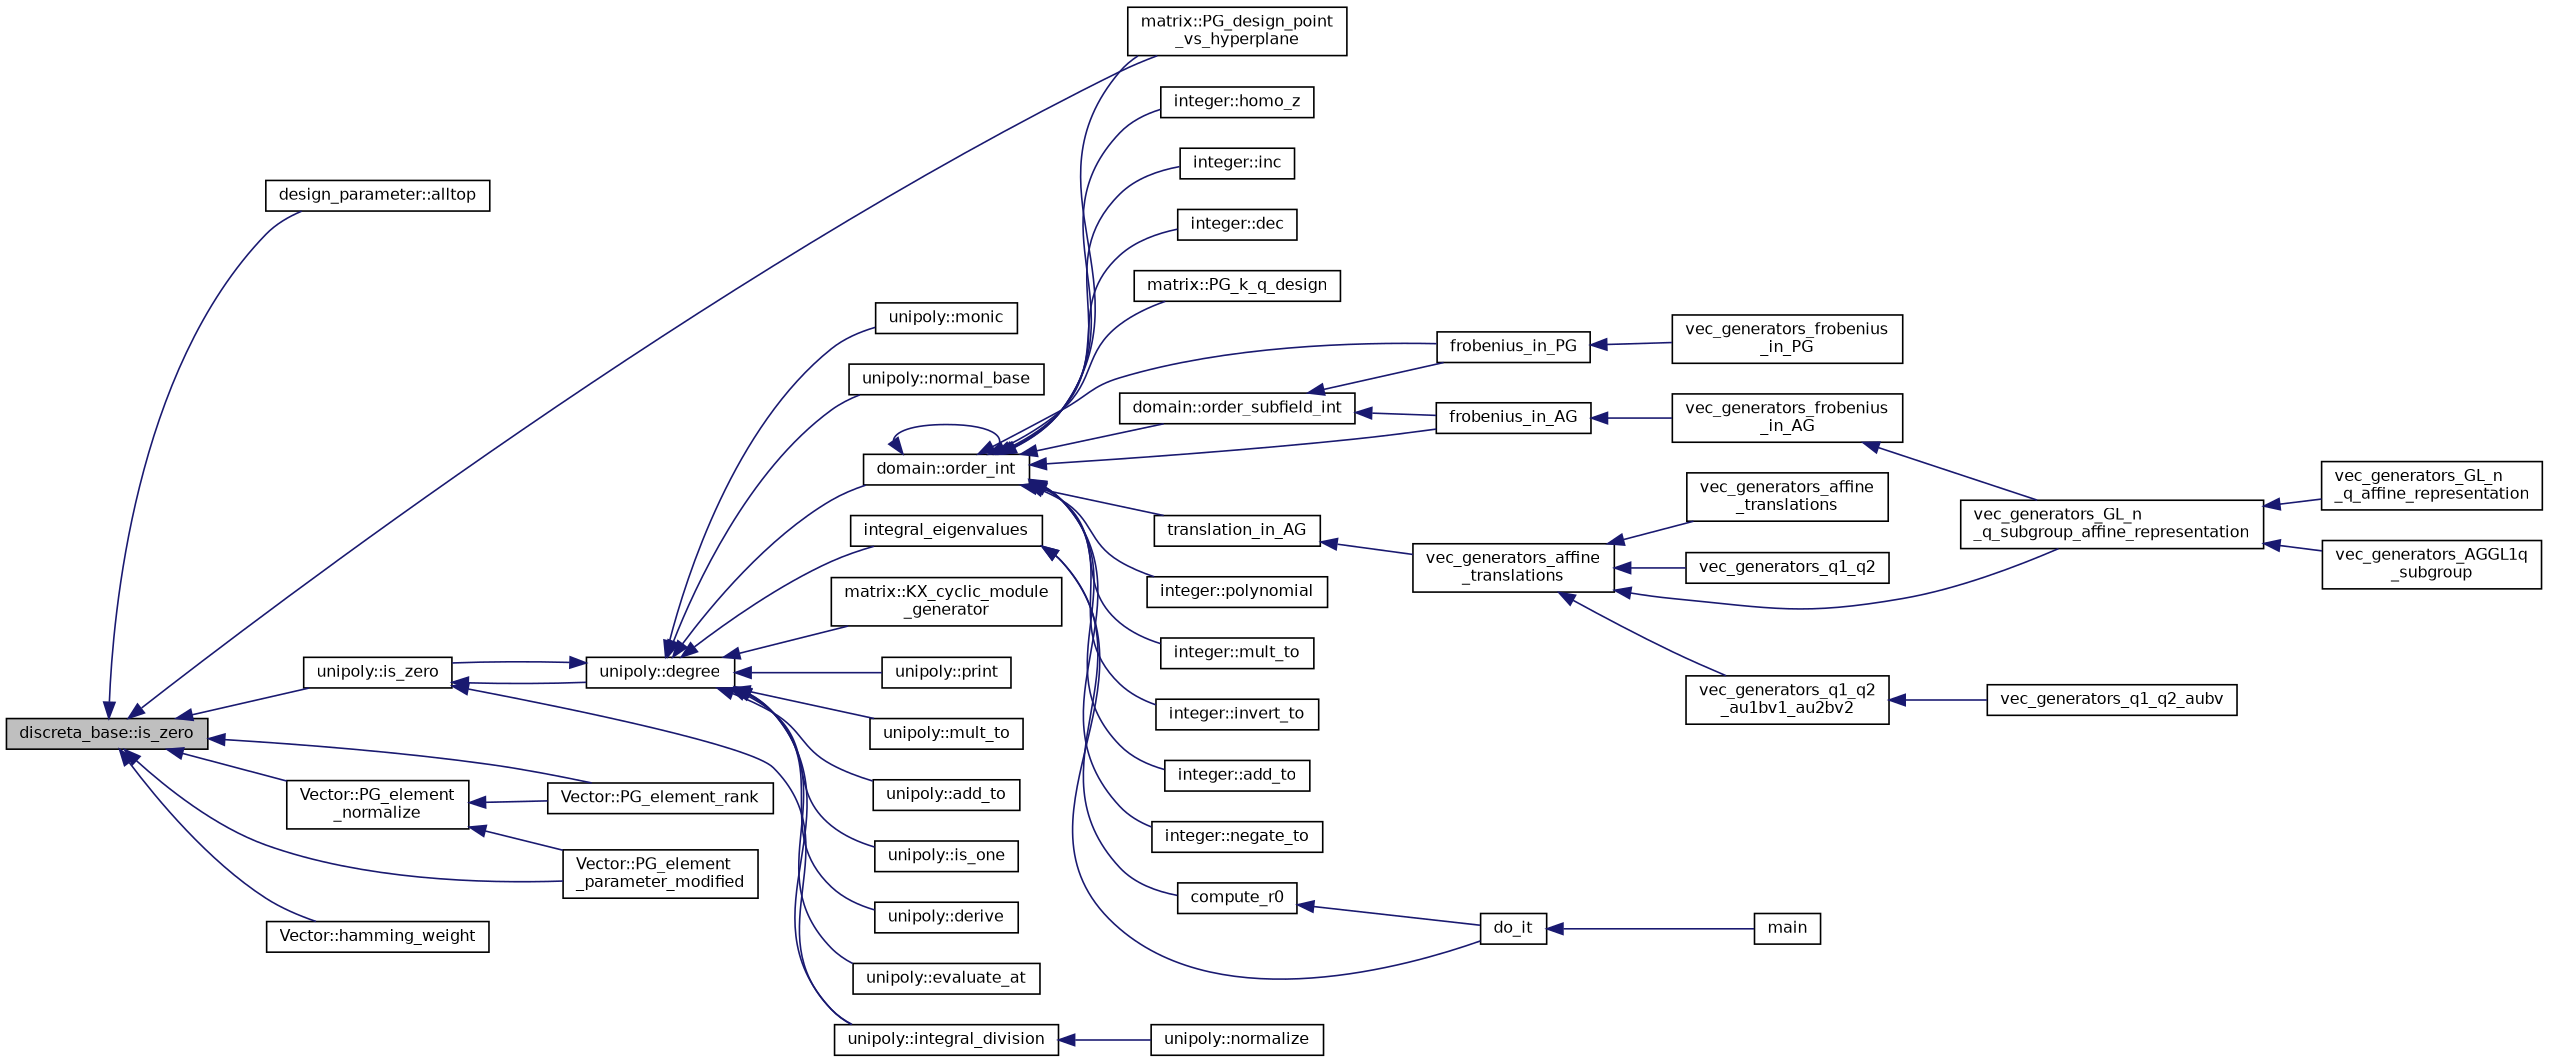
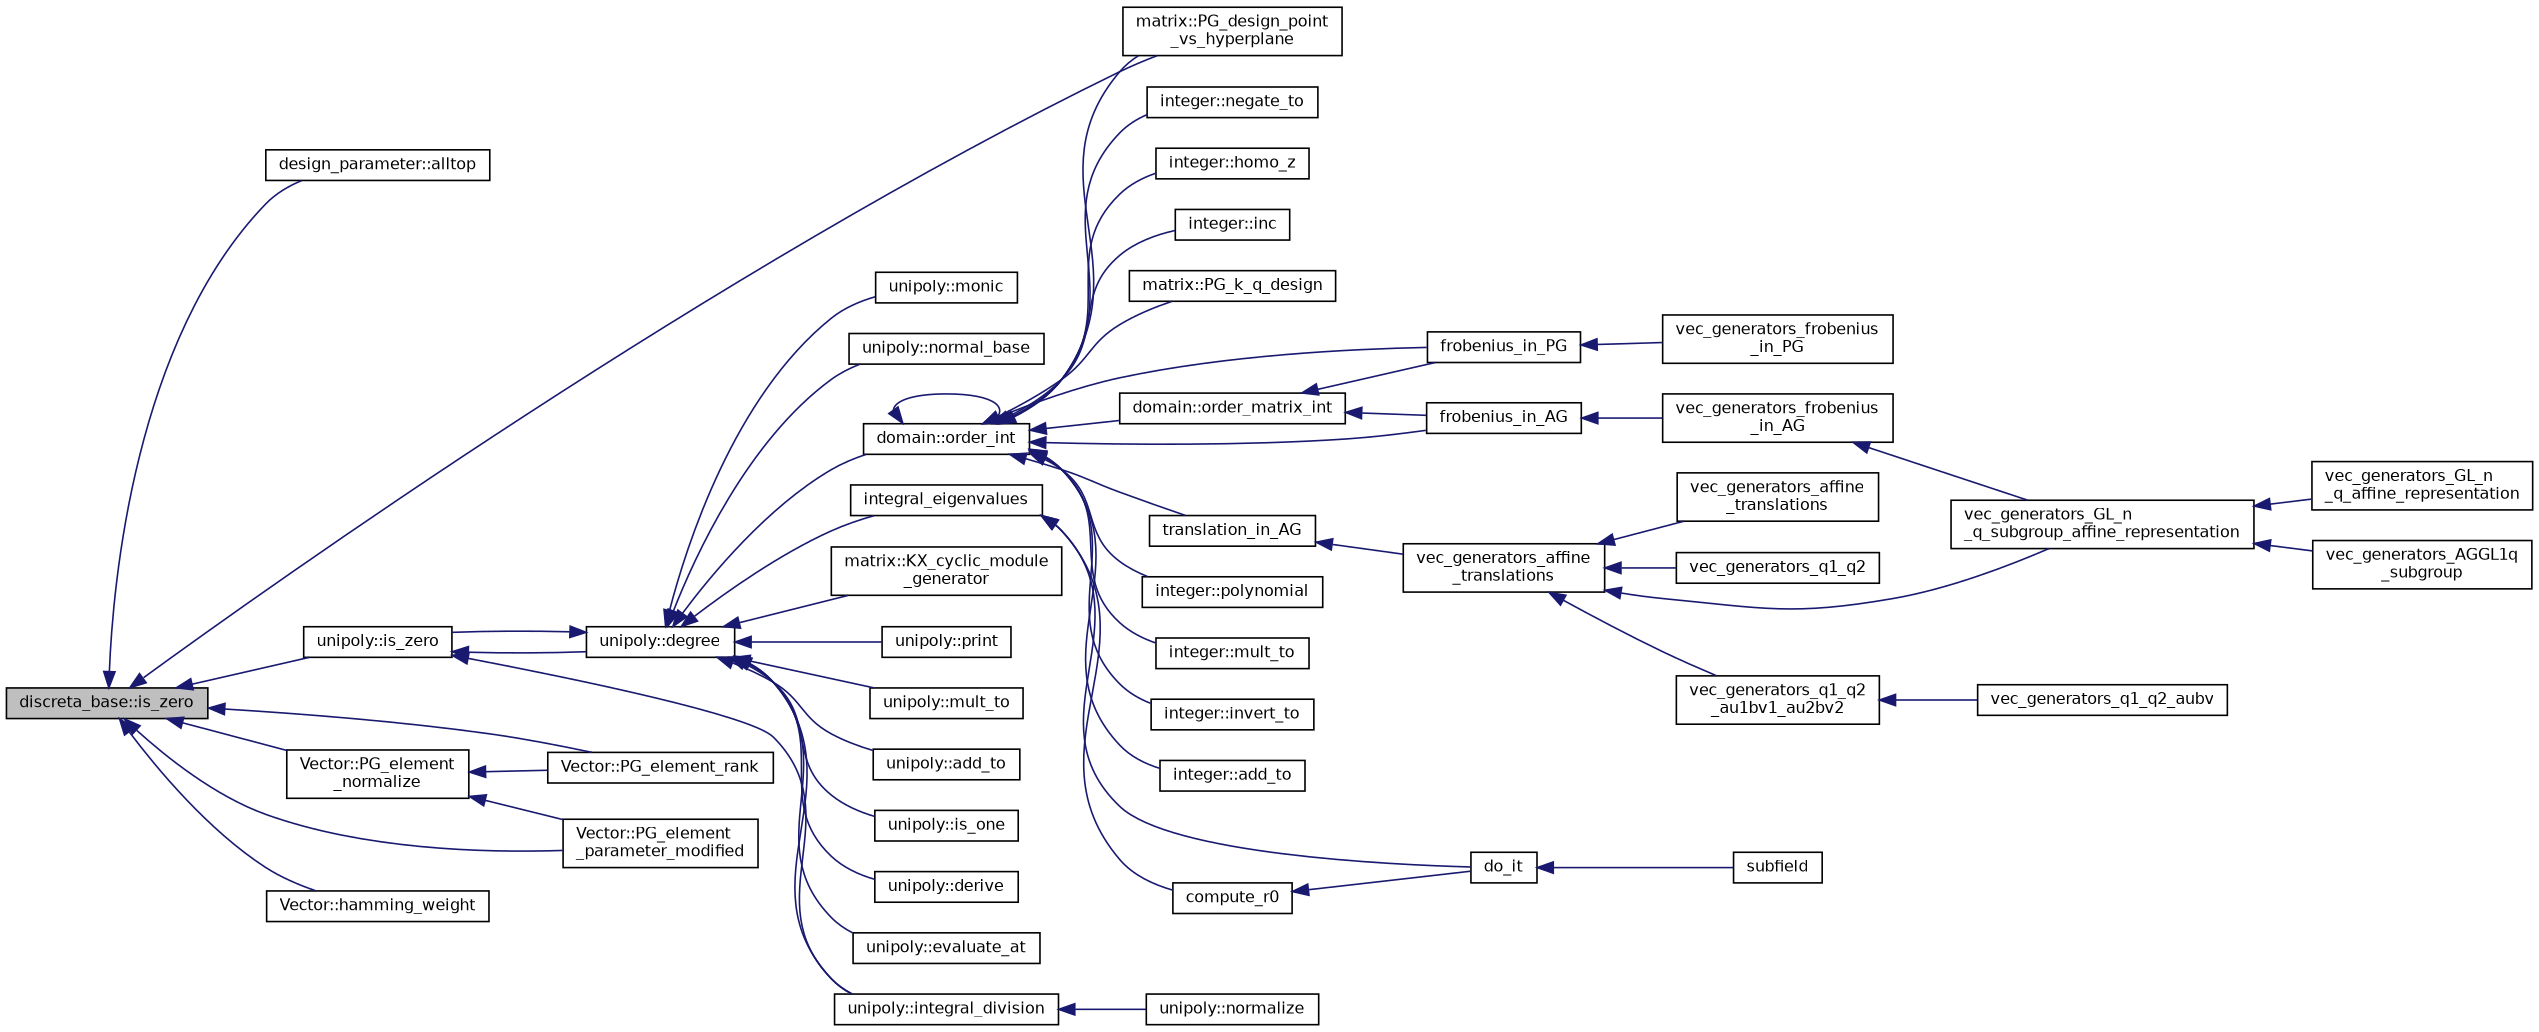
node "integer::dec": removed
node "domain::order_subfield_int": label "domain::order_subfield_int" -> "domain::order_matrix_int"
node "main": label "main" -> "subfield"
